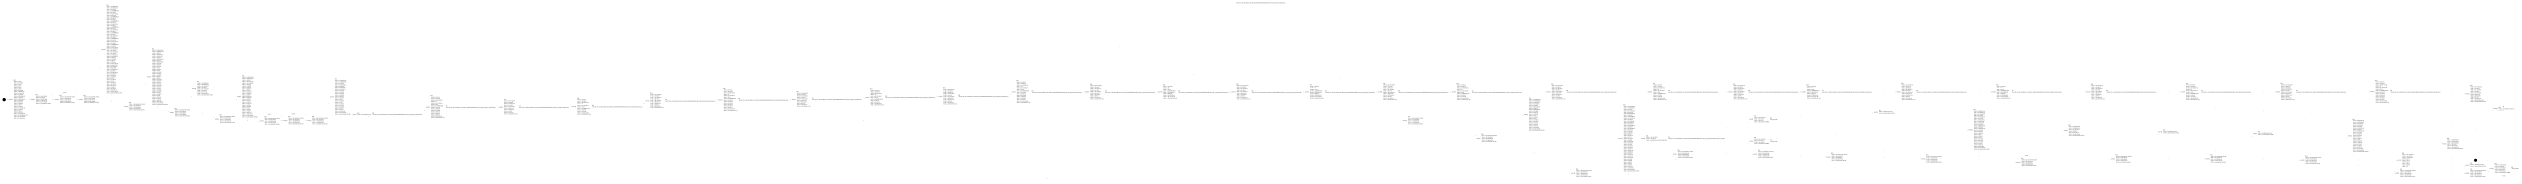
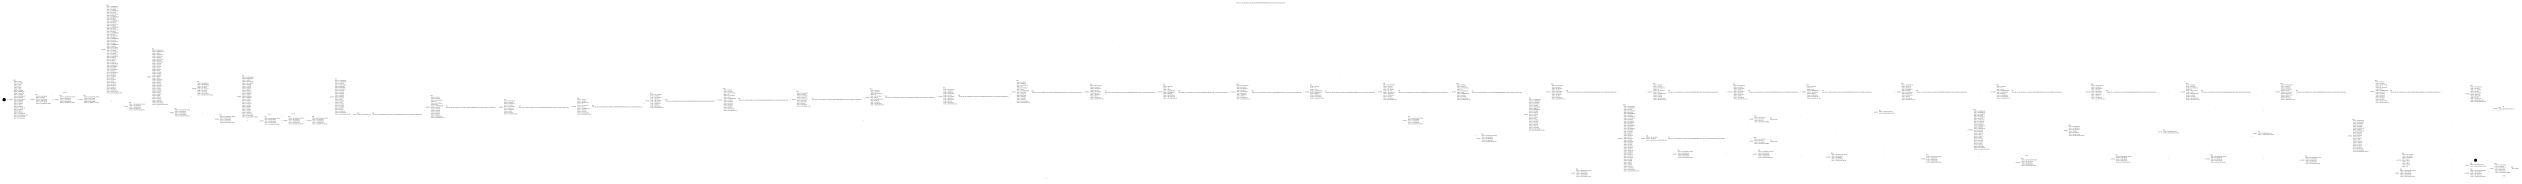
node "0x402053 [27]": removed
